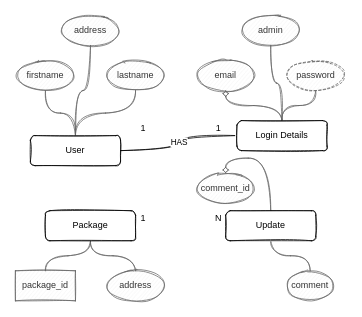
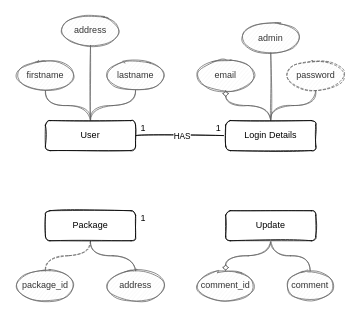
node "admin": moved (270, 30) -> (270, 38)
node "Login Details": moved (282, 135) -> (270, 135)
node "User": moved (75, 150) -> (90, 135)
node "comment_id": moved (225, 188) -> (225, 285)
node "N": removed
edge "Package" -- "package_id": style solid -> dashed
node "package_id": shape rectangle -> ellipse
